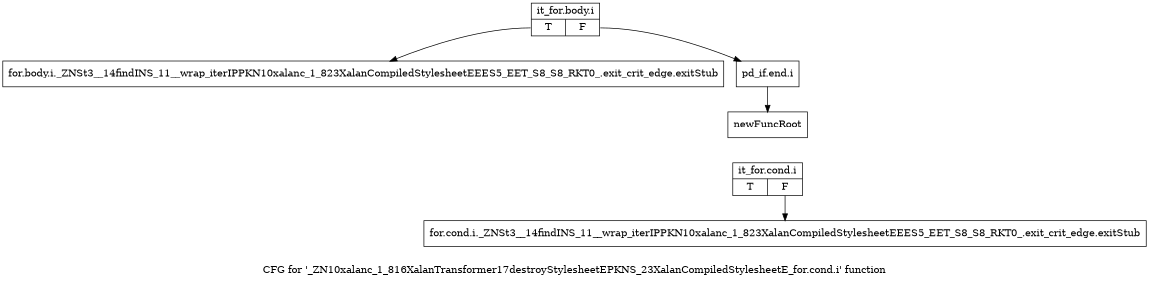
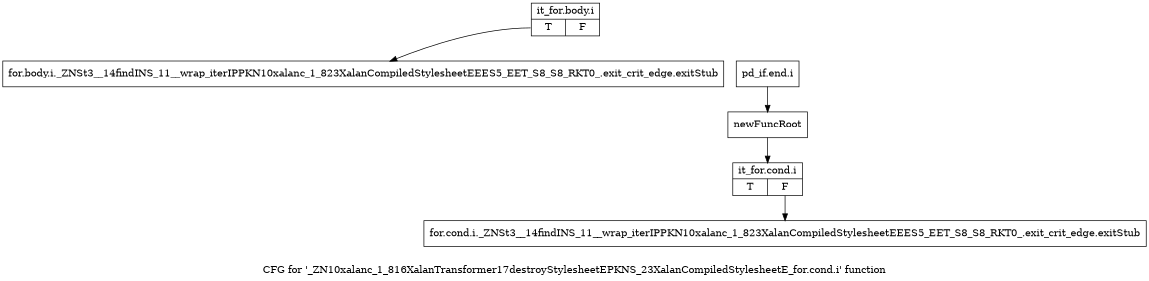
edge "it_for.body.i" -> "pd_if.end.i": removed
edge "newFuncRoot" -> "it_for.cond.i": added
